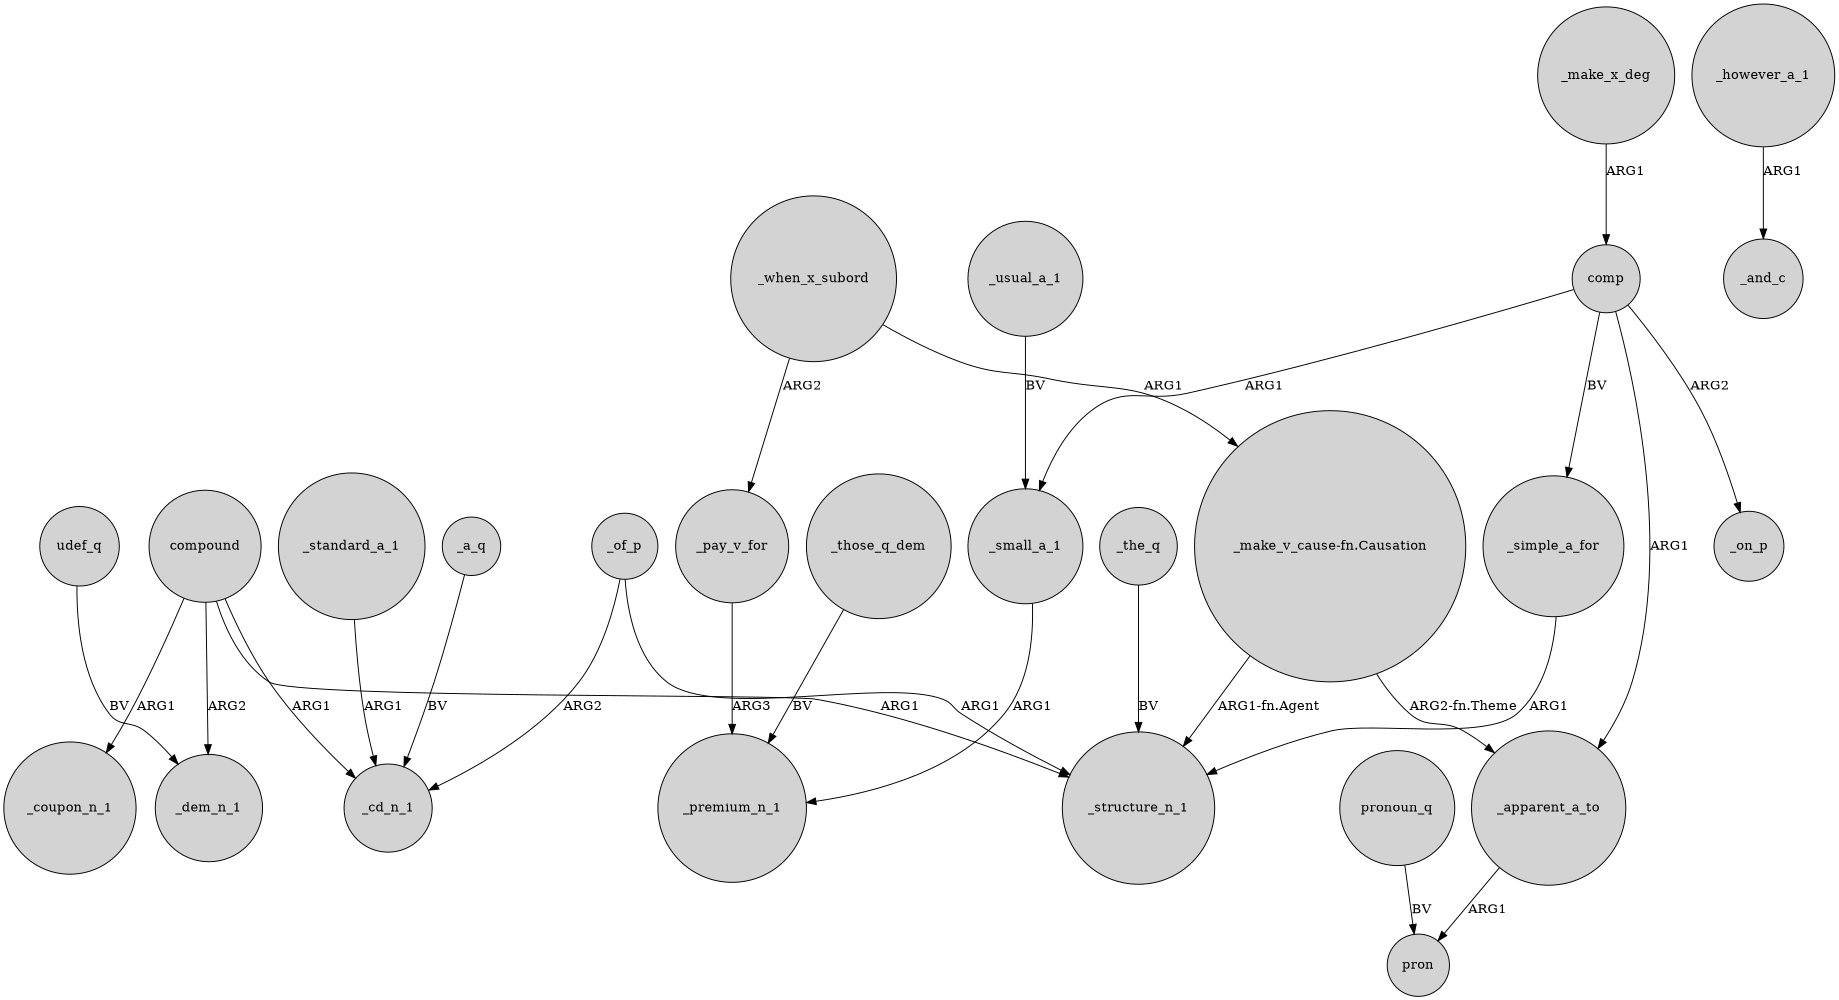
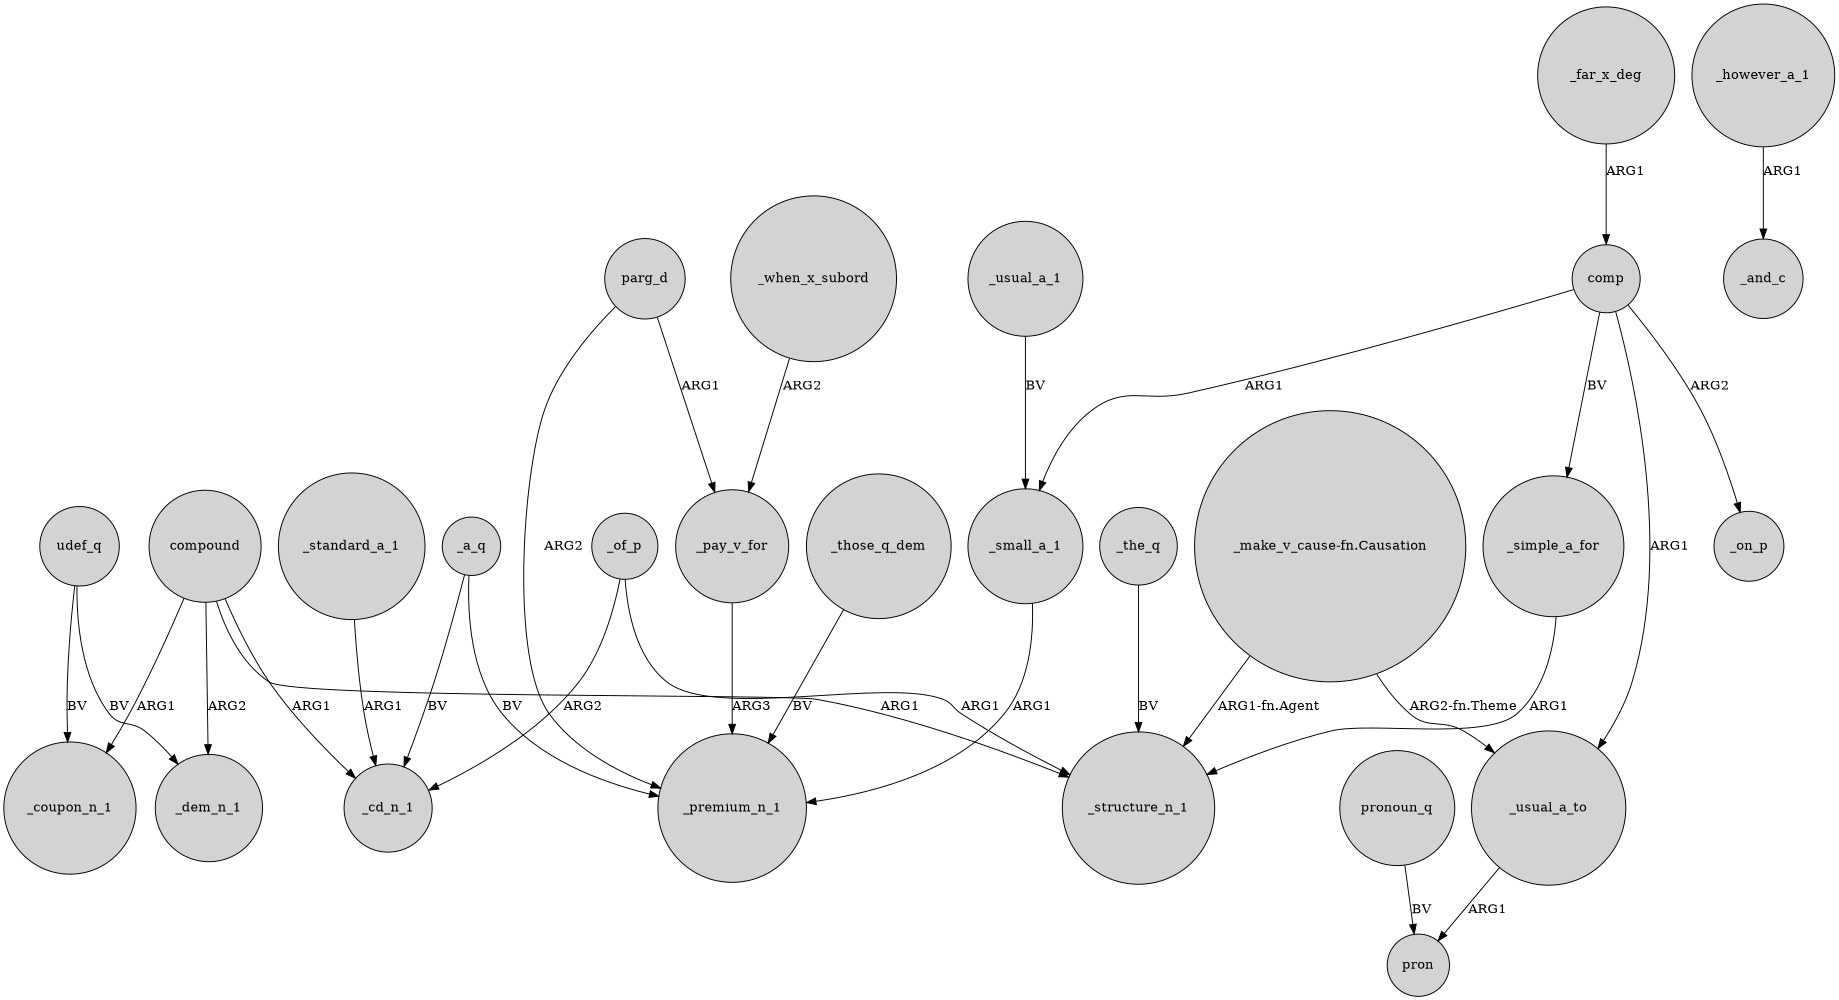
node "_make_x_deg": label "_make_x_deg" -> "_far_x_deg"
node "parg_d": added
edge "_when_x_subord" -> "_make_v_cause-fn.Causation": removed, label "ARG1"
edge "udef_q" -> "_coupon_n_1": added, label "BV"
edge "_a_q" -> "_premium_n_1": added, label "BV"
node "_apparent_a_to": label "_apparent_a_to" -> "_usual_a_to"
